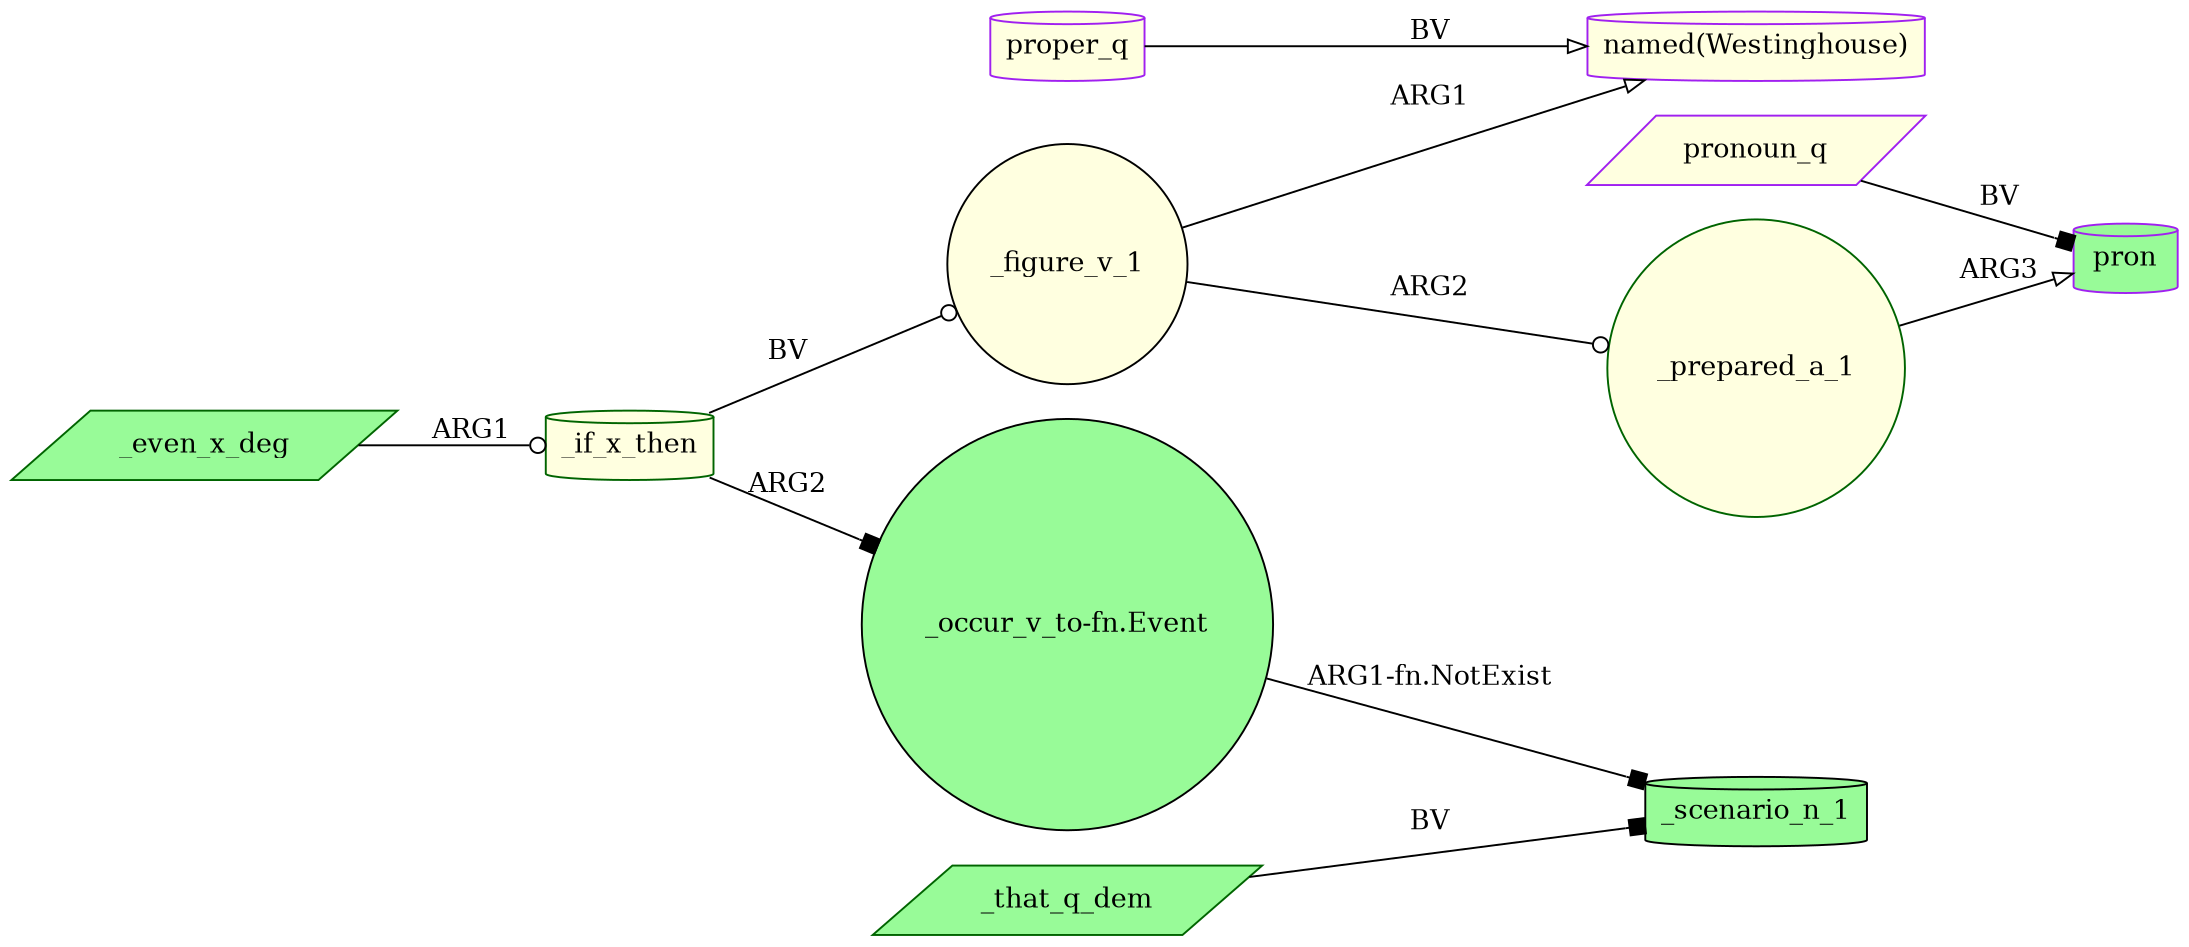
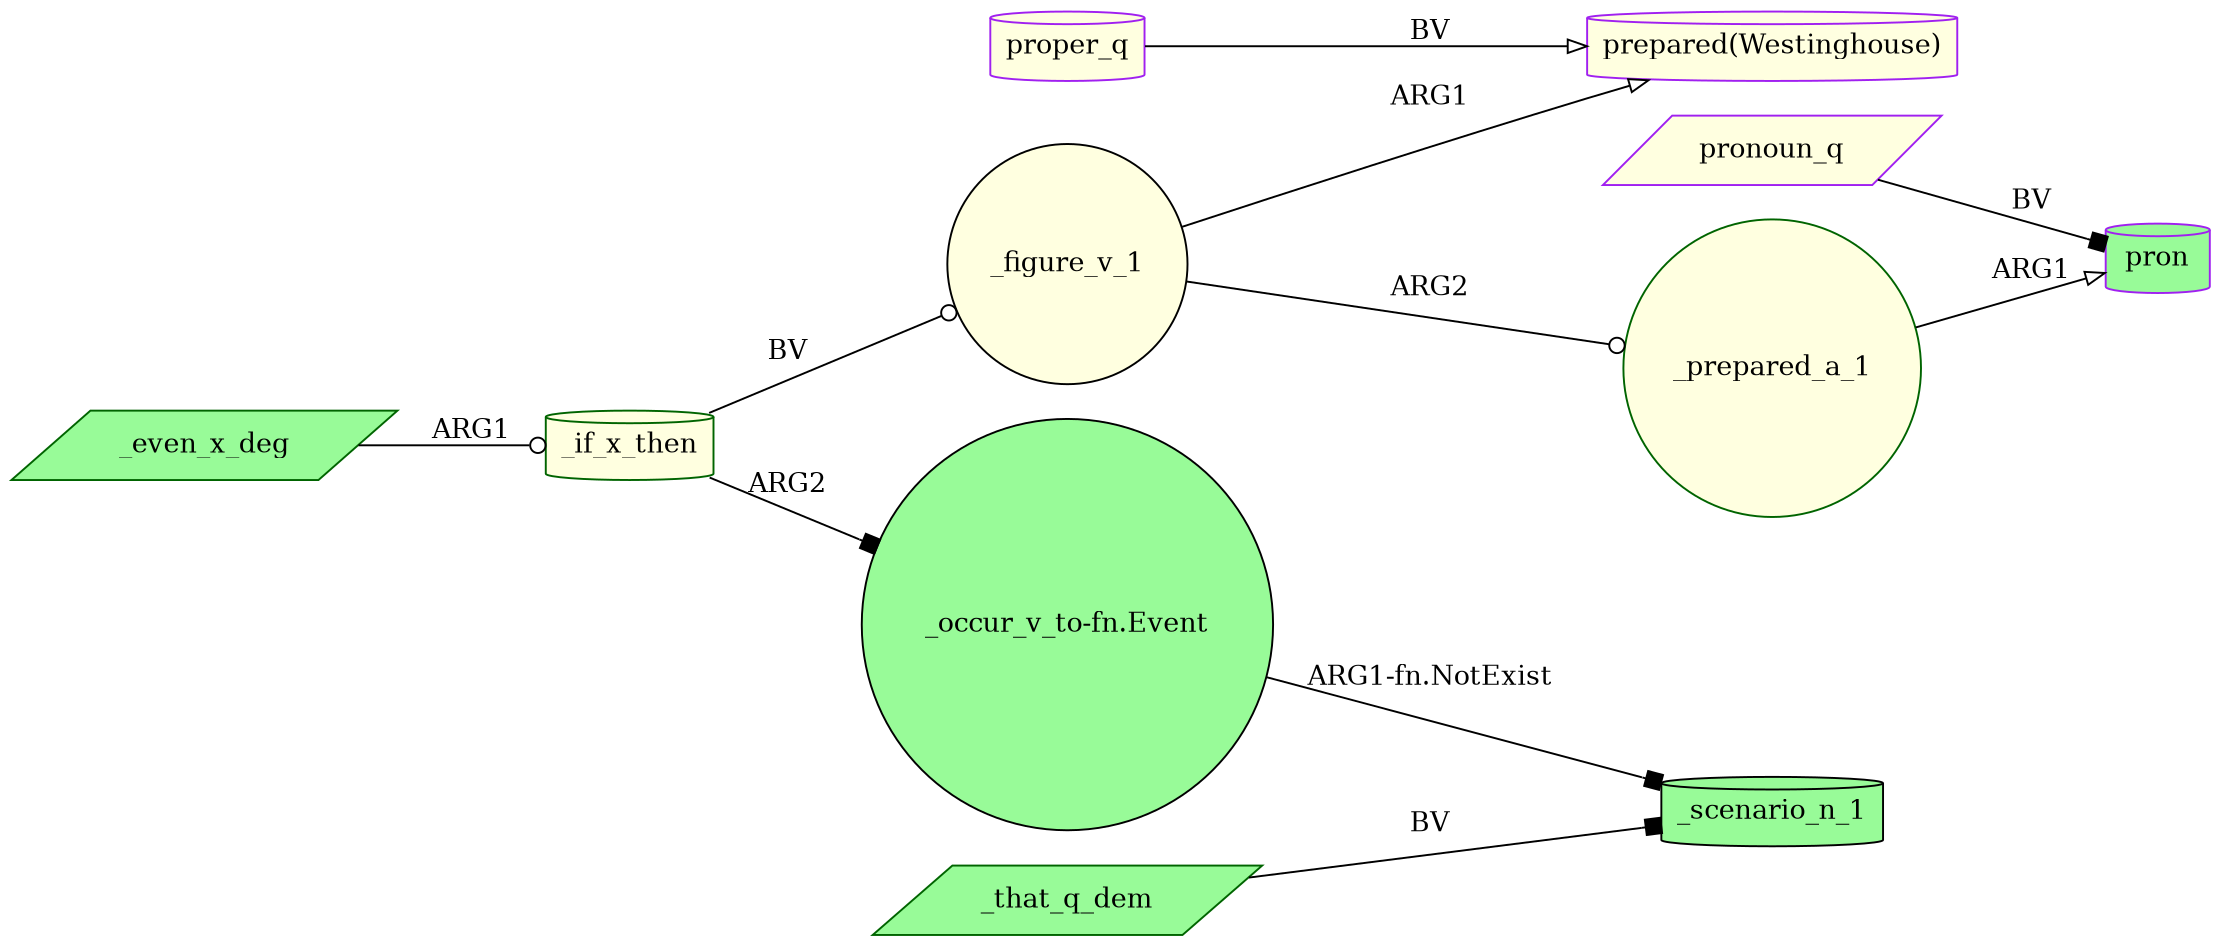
node "named(Westinghouse)": label "named(Westinghouse)" -> "prepared(Westinghouse)"
edge "_prepared_a_1" -> "pron": label "ARG3" -> "ARG1"
